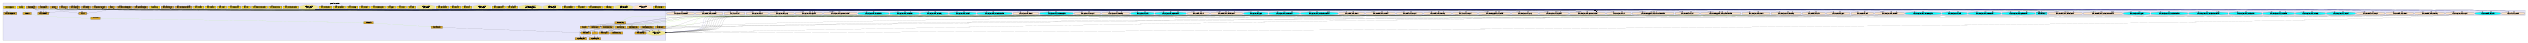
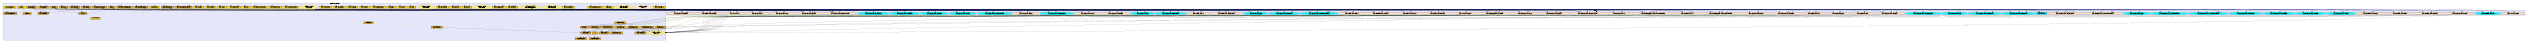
node "Data: ContextId": removed
